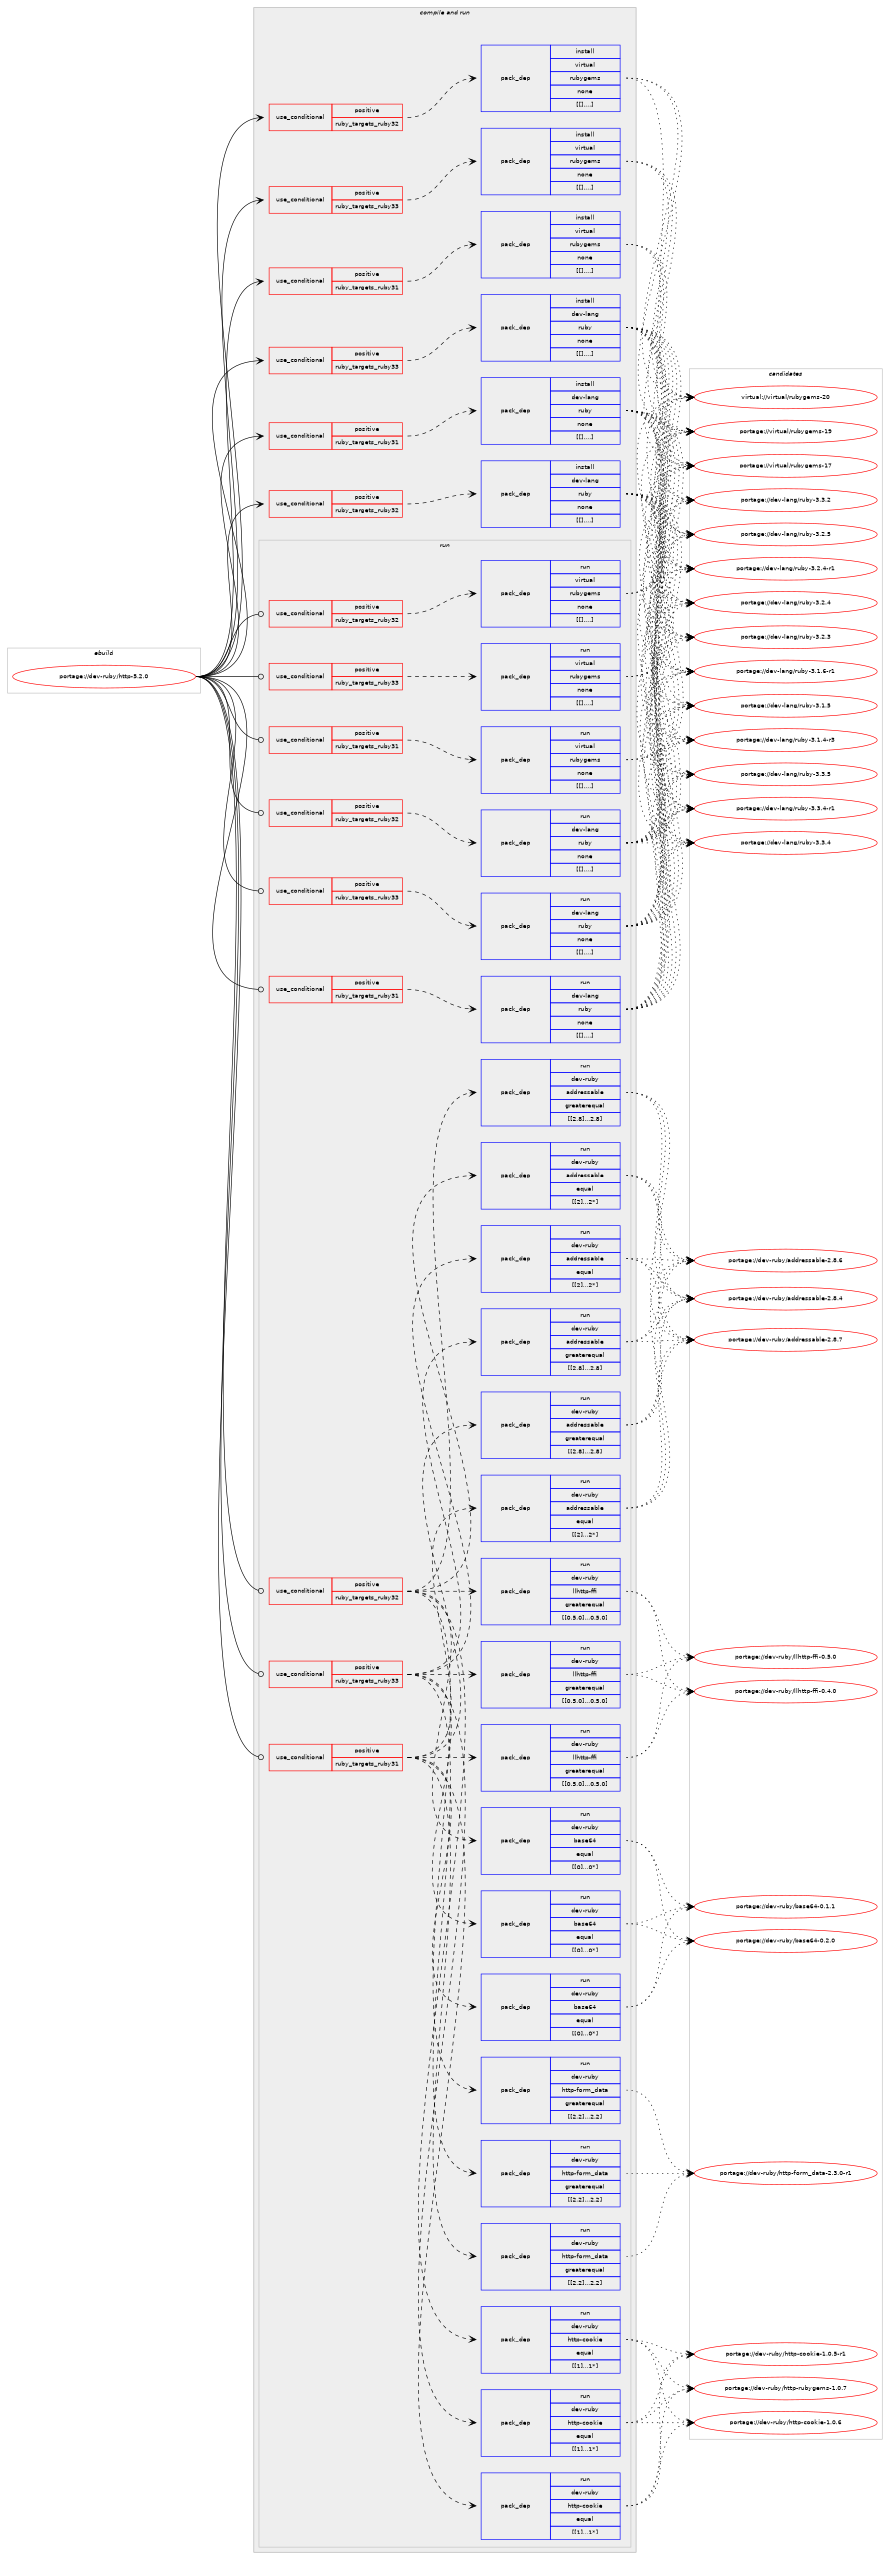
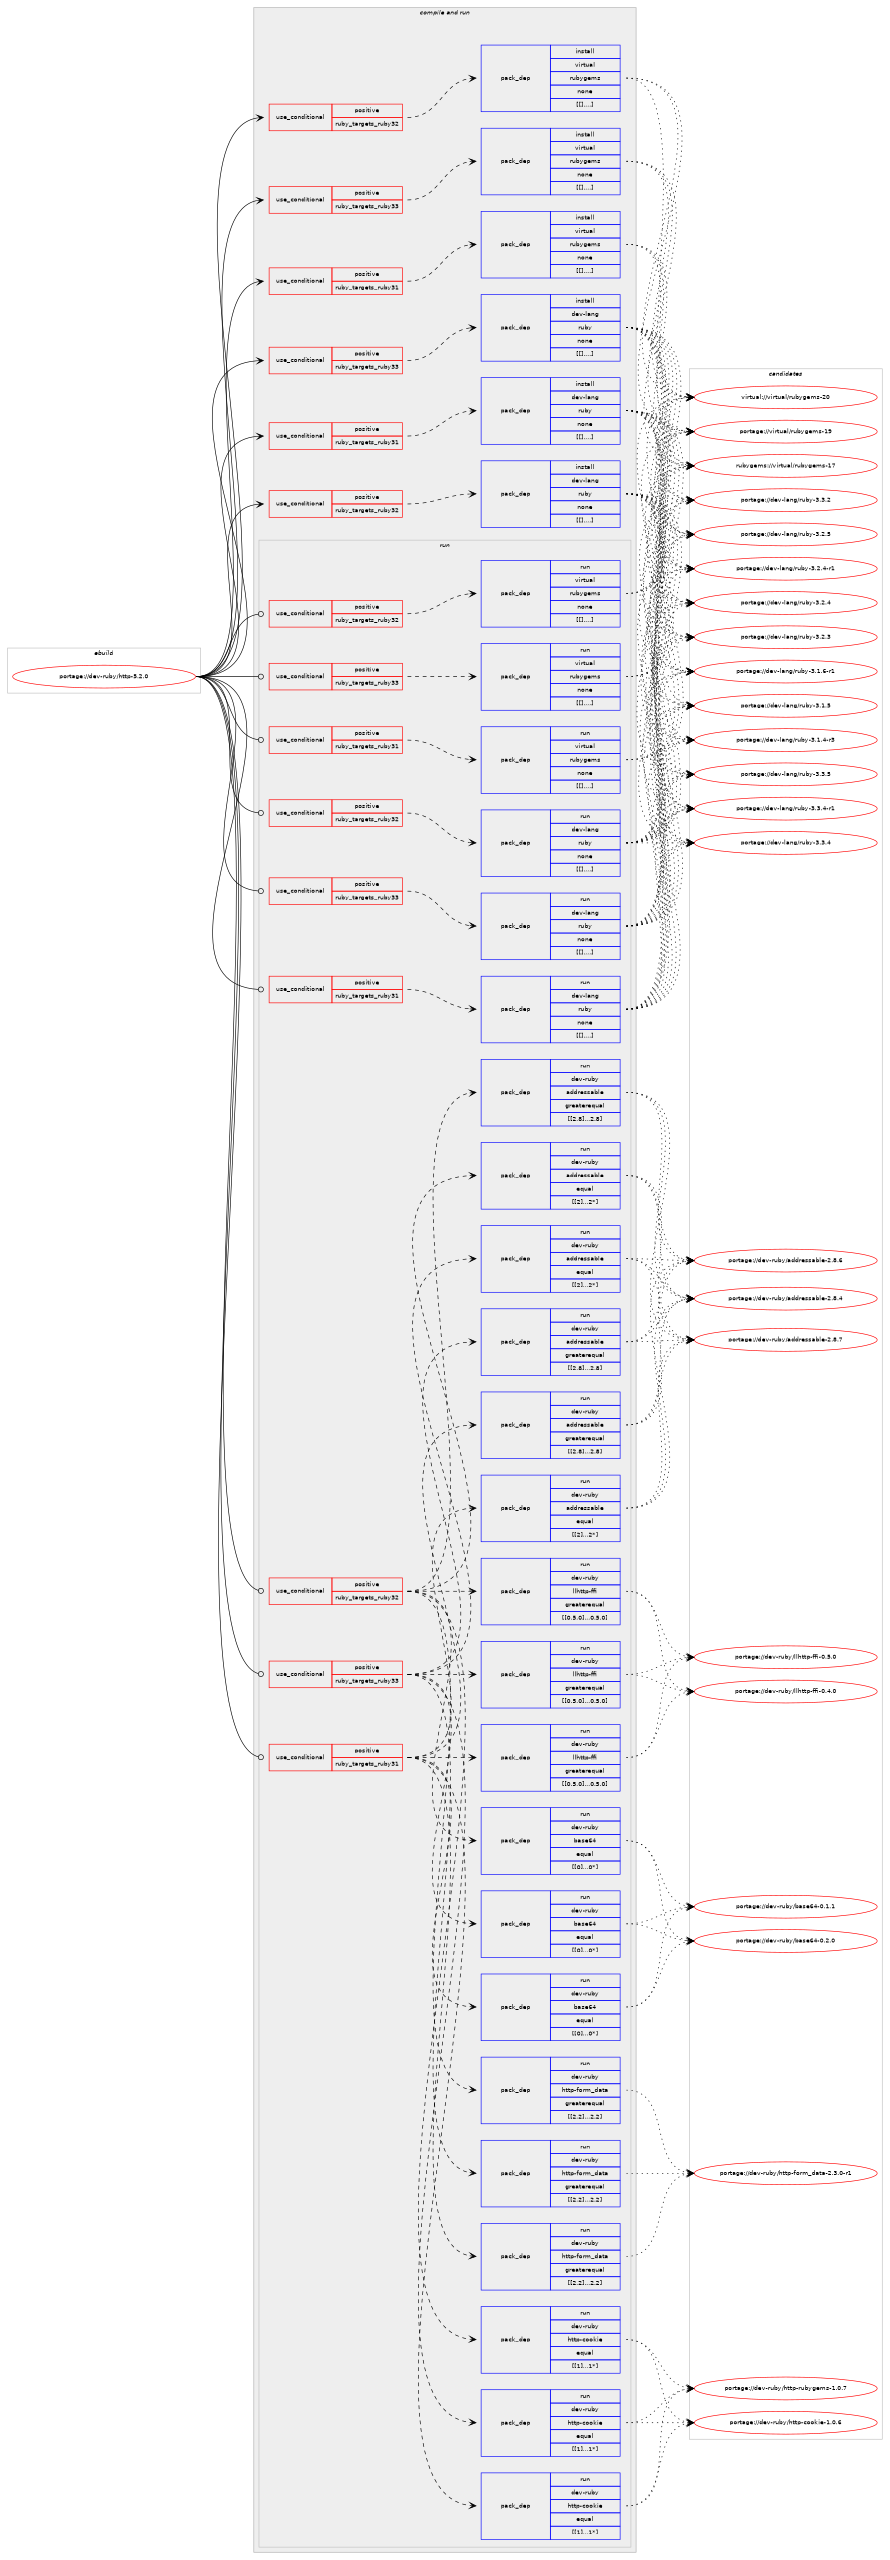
node "portage://virtual/rubygems-17": label "portage://virtual/rubygems-17" -> "rubygems://virtual/rubygems-17"
node "portage://dev-ruby/http-cookie-1.0.5-r1": removed
